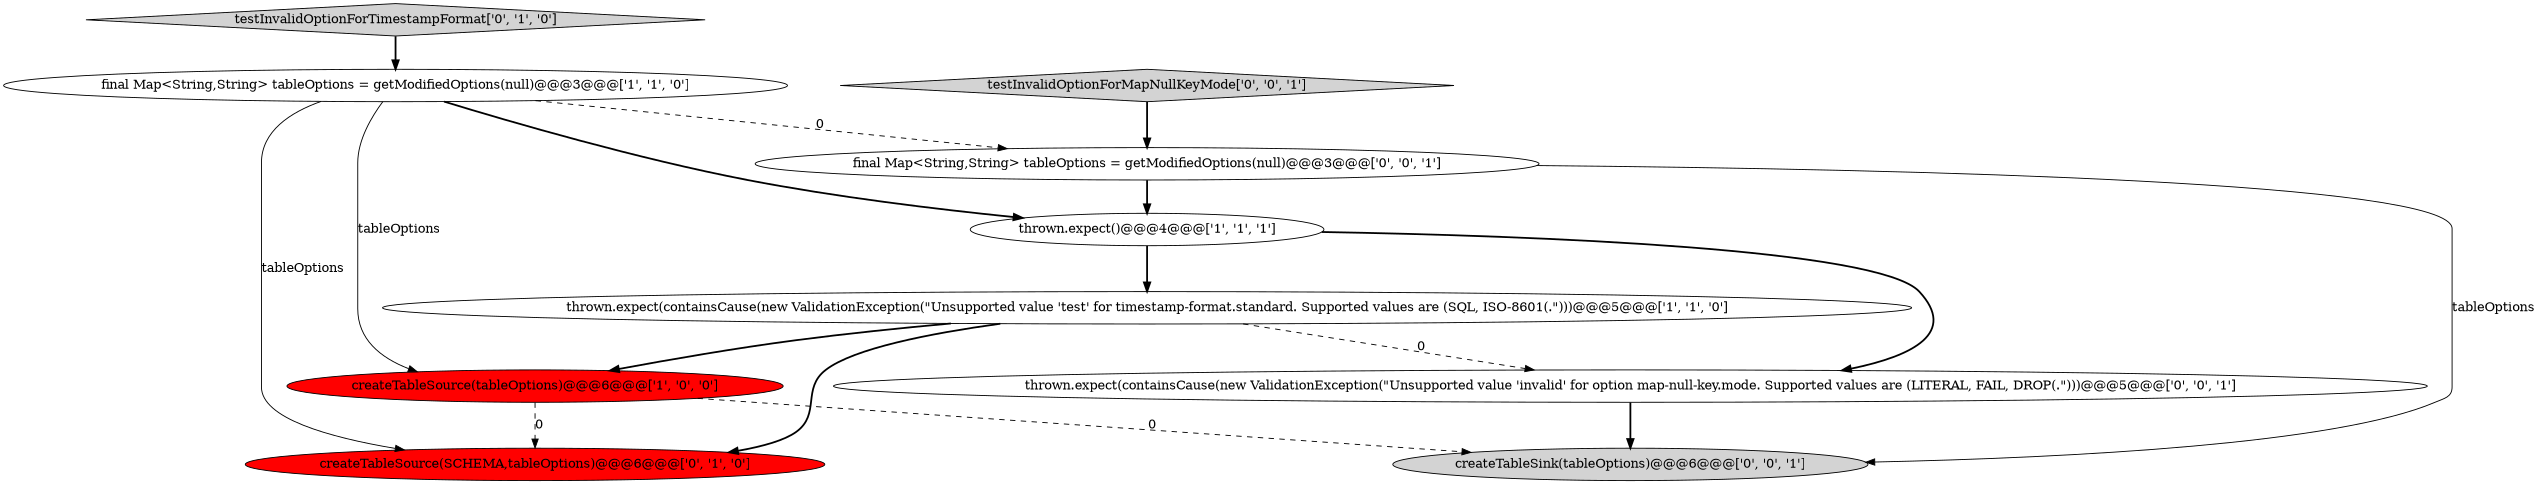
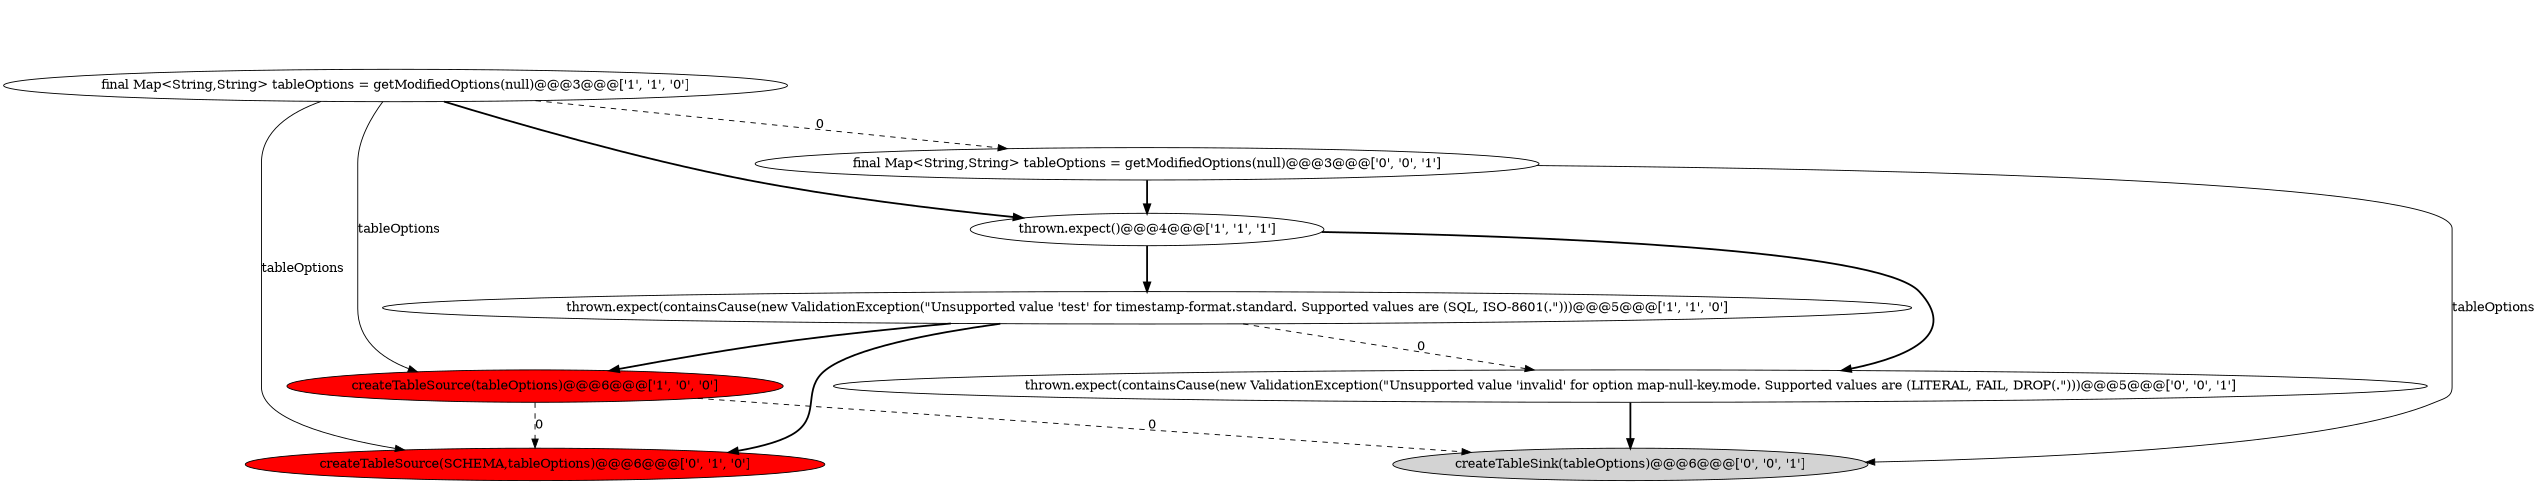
node "testInvalidOptionForTimestampFormat['0', '1', '0']": removed
node "testInvalidOptionForMapNullKeyMode['0', '0', '1']": removed
